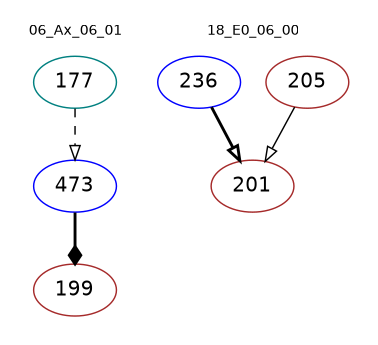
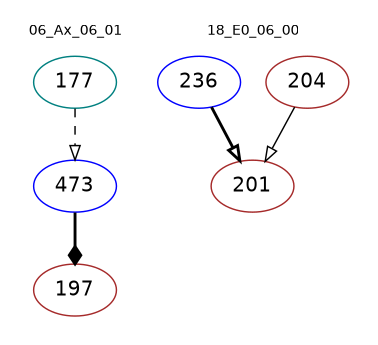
node "205": label "205" -> "204"
node "199": label "199" -> "197"
